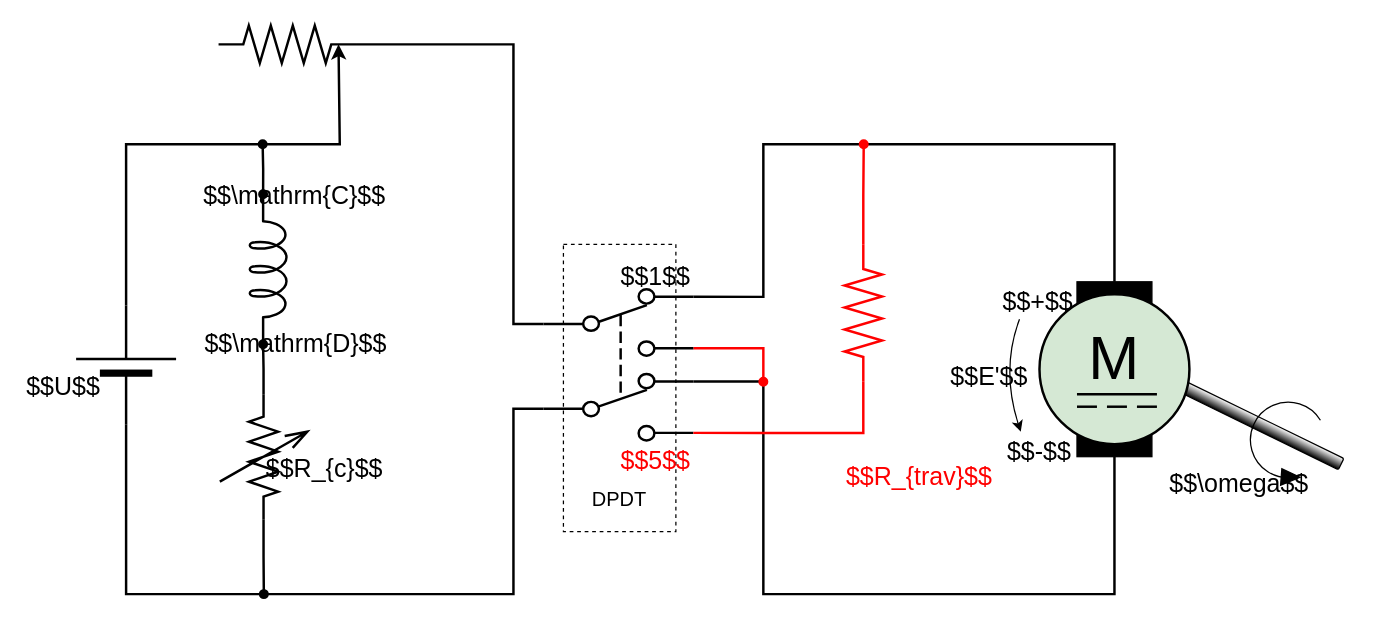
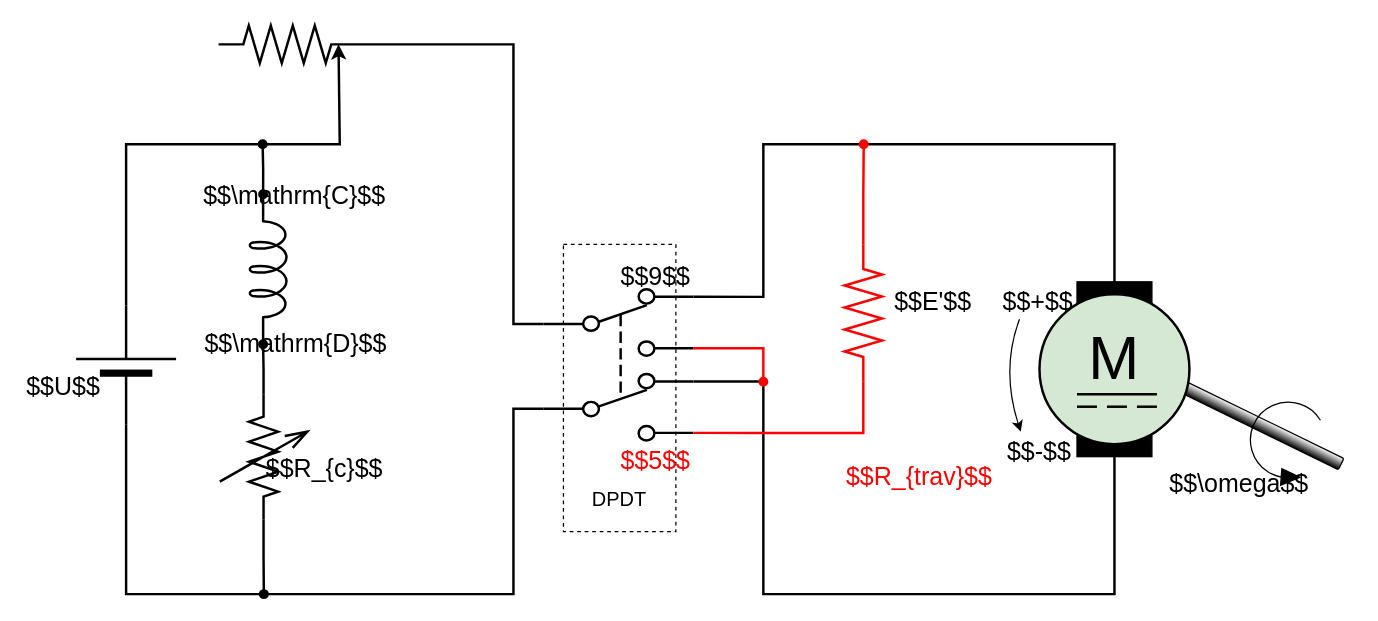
node "$$1$$": label "$$1$$" -> "$$9$$"
node "$$E'$$": moved (989, 376) -> (933, 301)
